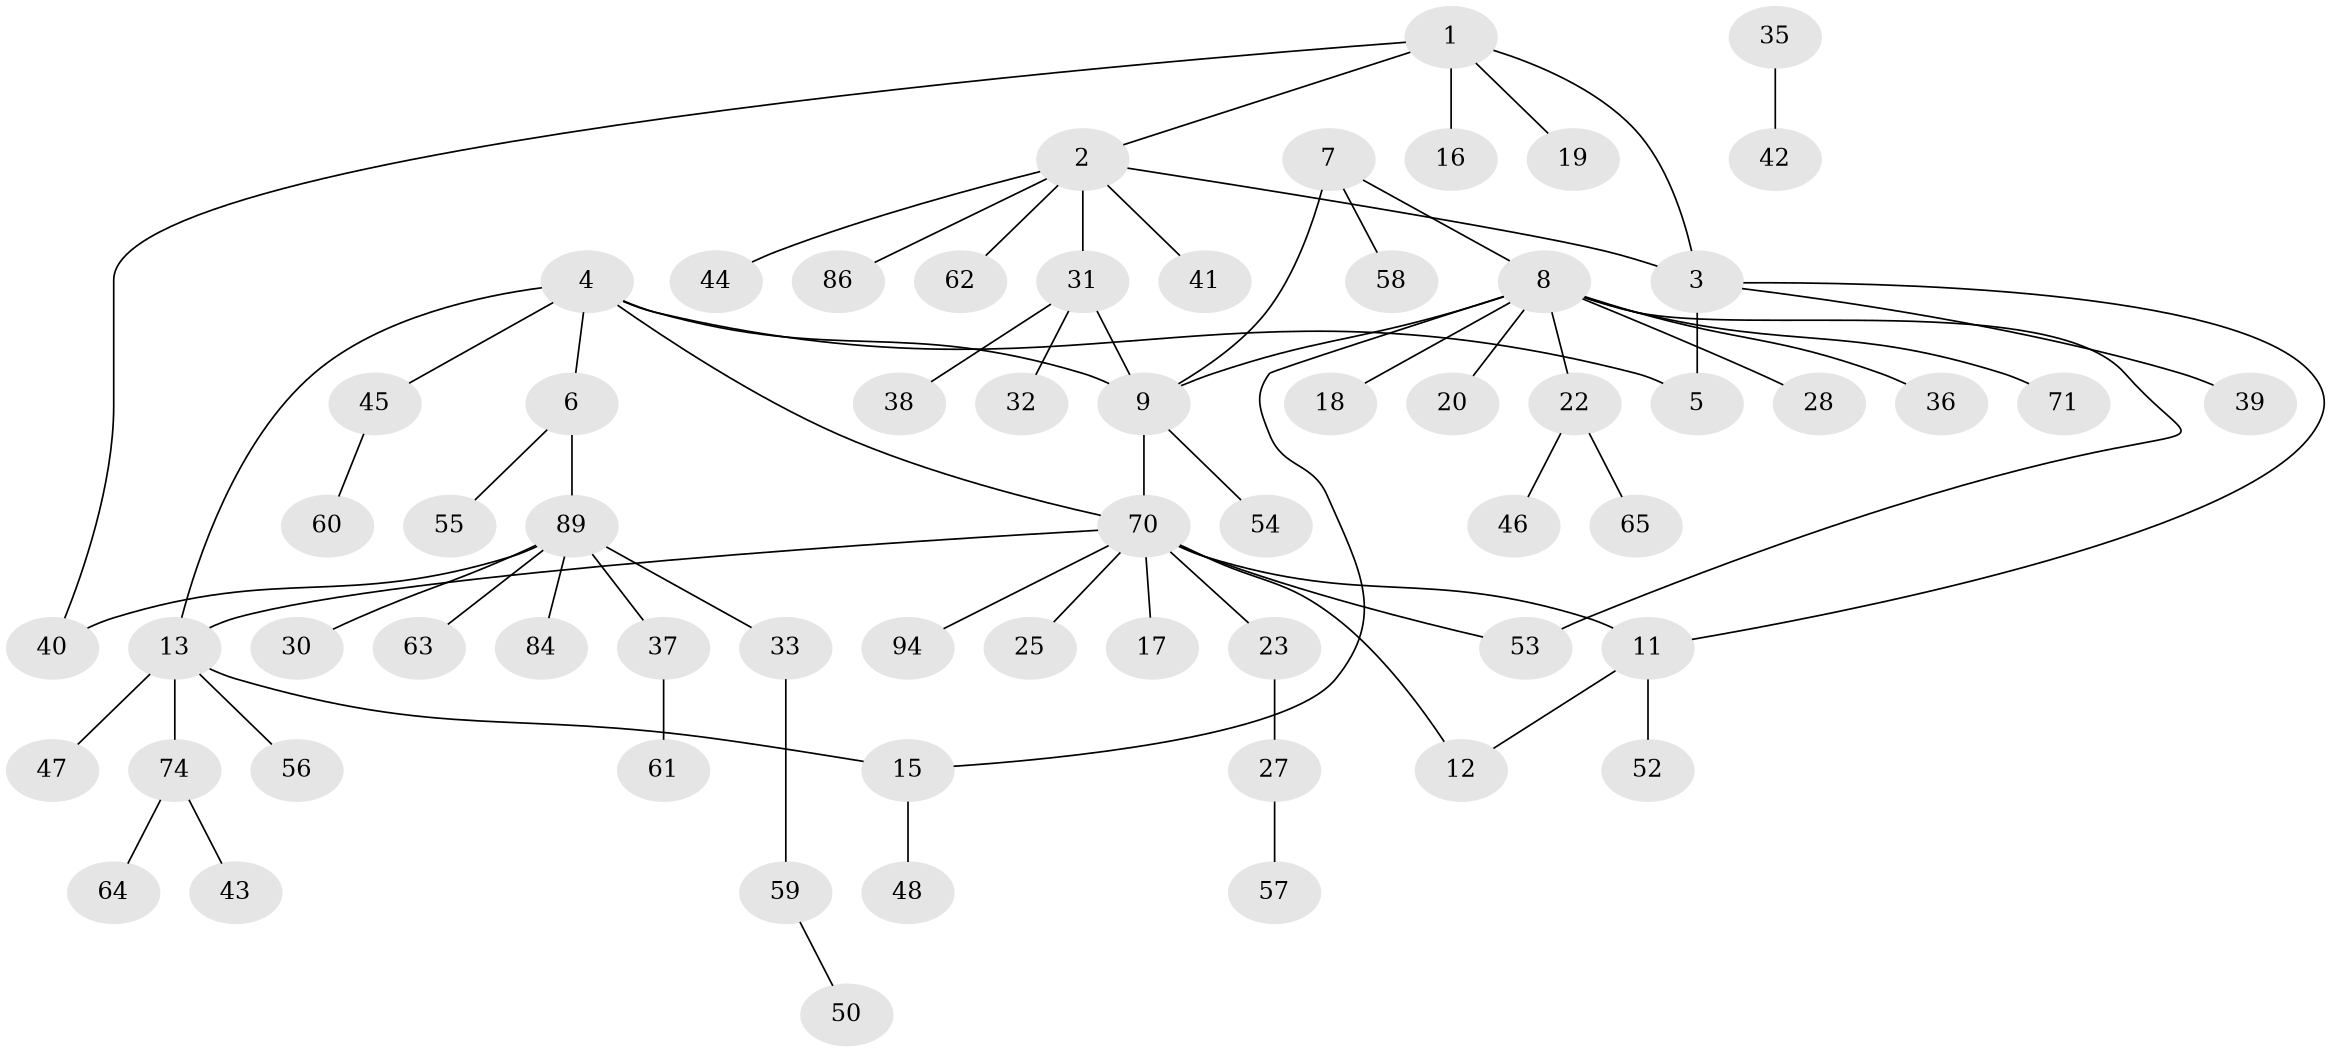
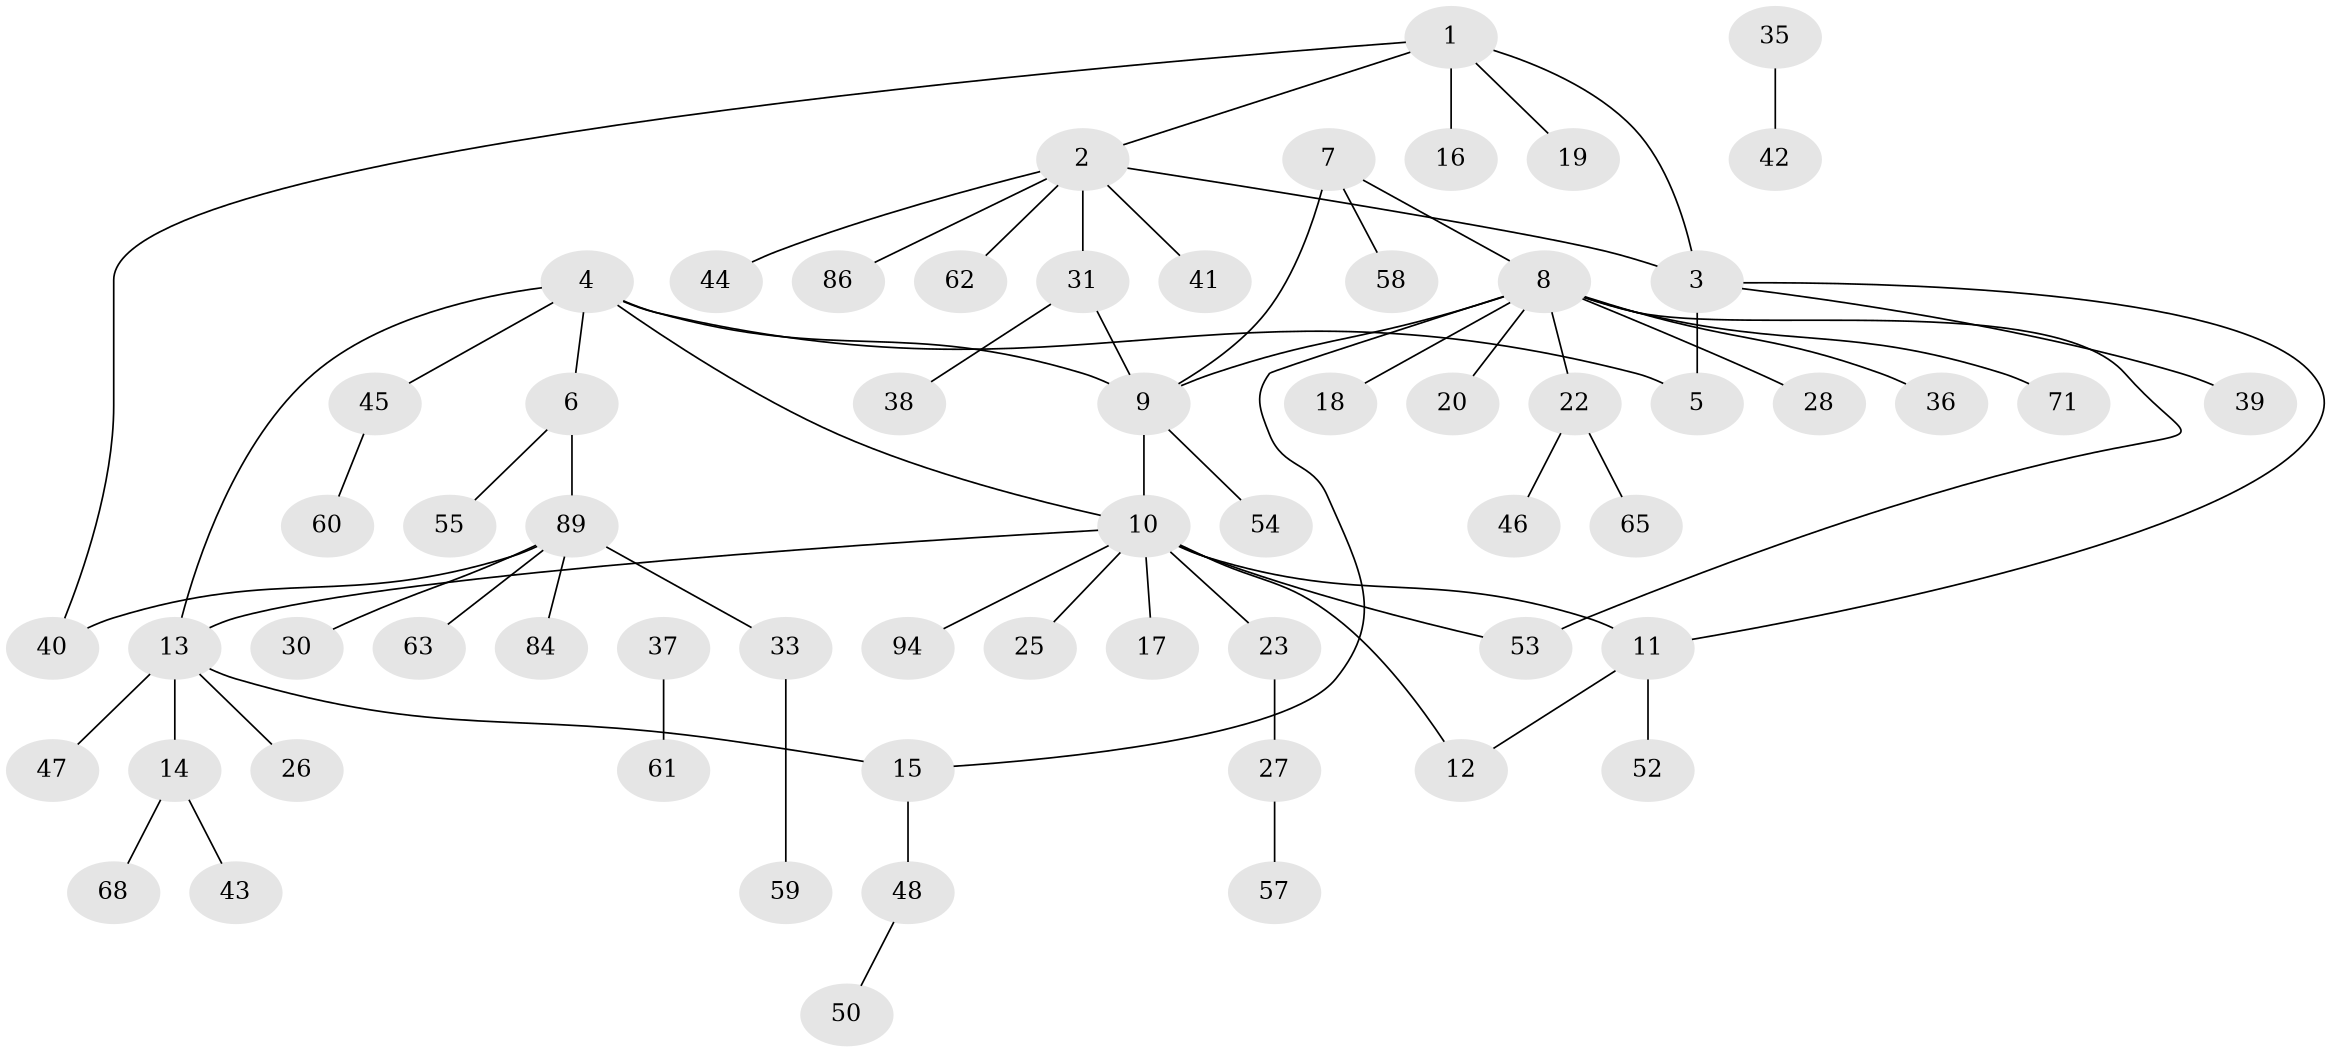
node "32": removed
node "70": label "70" -> "10"
edge "89" -- "37": removed
node "74": label "74" -> "14"
node "56": label "56" -> "26"
node "64": label "64" -> "68"
edge "59" -- "50": now "48" -- "50"
